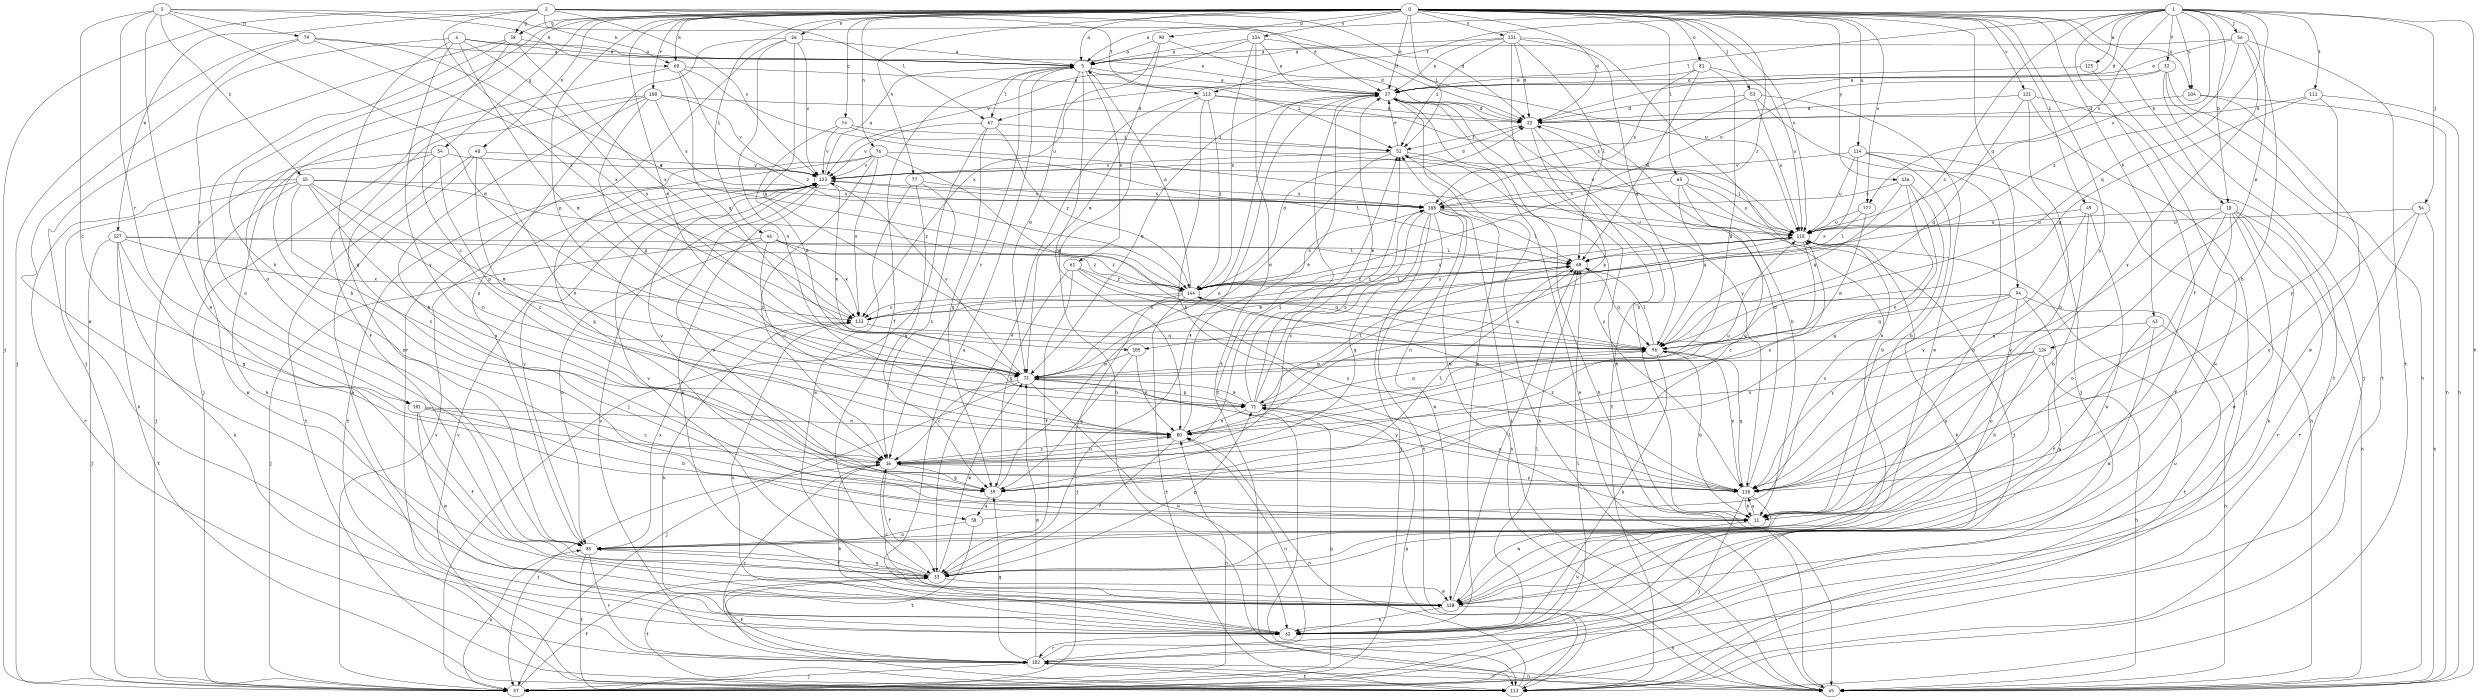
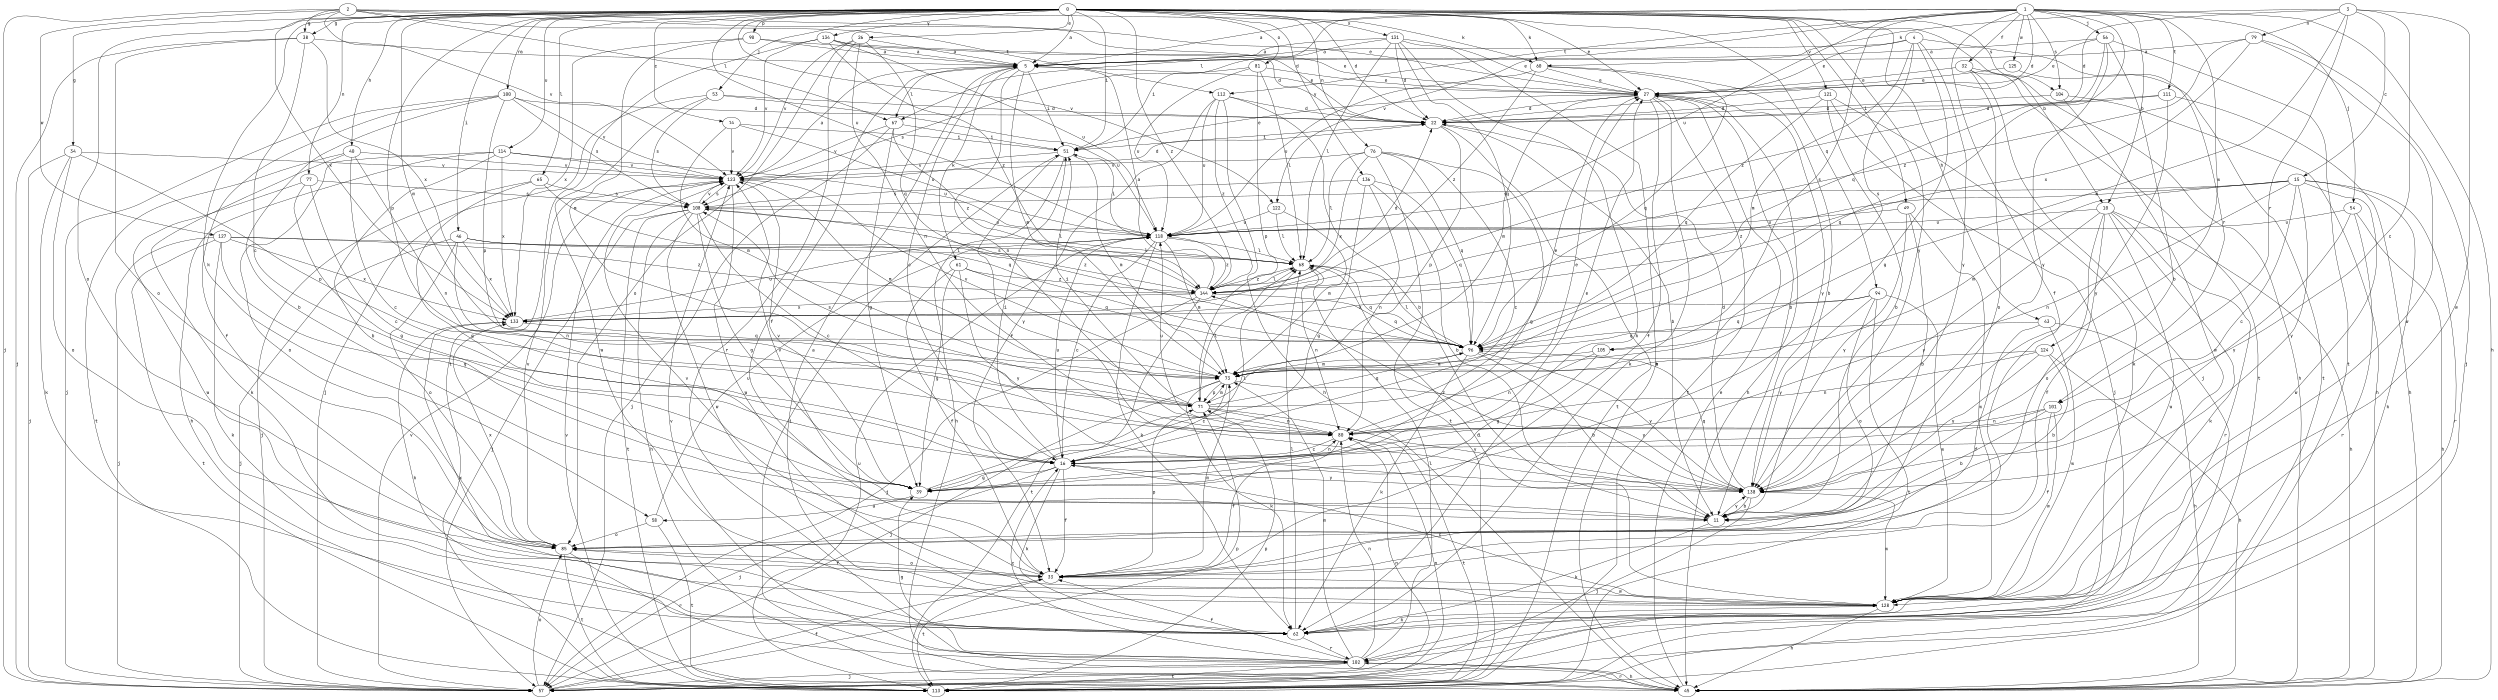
edge "32" -> "108": now "32" -> "85"
edge "65" -> "118": removed, label "u"
edge "80" -> "113": added, label "t"
